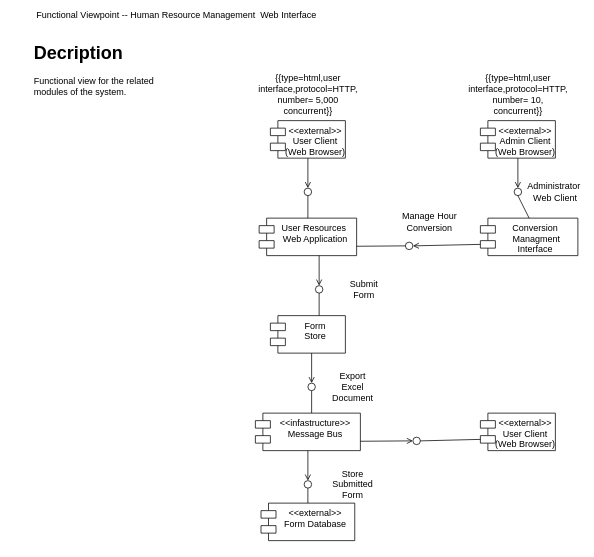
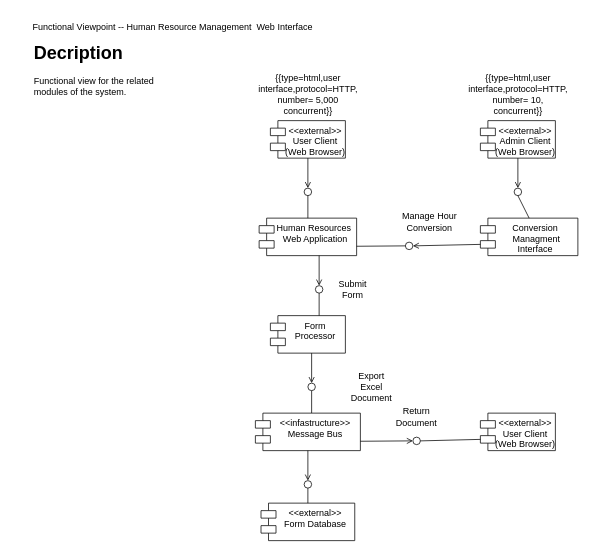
node "Functional Viewpoint -- Human Resource Management Web Interface": moved (177, 15) -> (173, 27)
node "Administrator Web Client": removed
node "User Resources Web Application": label "User Resources Web Application" -> "Human Resources Web Application"
node "Submit Form": moved (364, 289) -> (353, 289)
node "Form Store": label "Form Store" -> "Form Processor"
node "Export Excel Document": moved (353, 387) -> (372, 387)
node "Return Document": added
node "Store Submitted Form": removed
